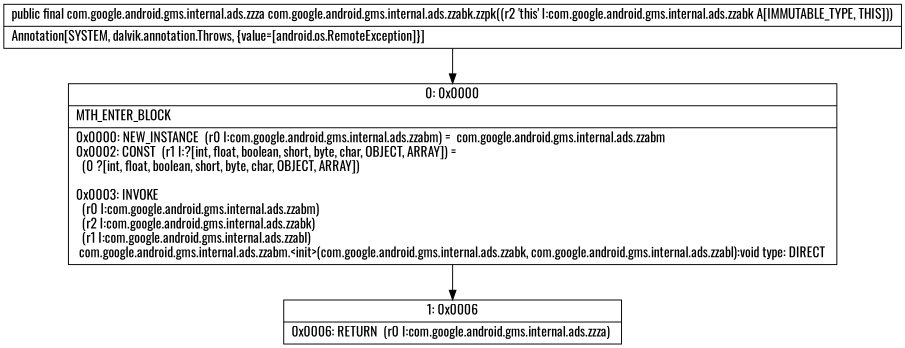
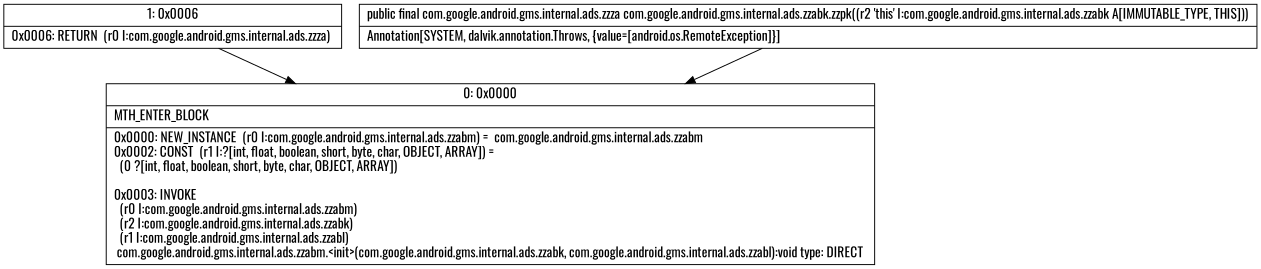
edge "0: 0x0000" -> "1: 0x0006": reversed
